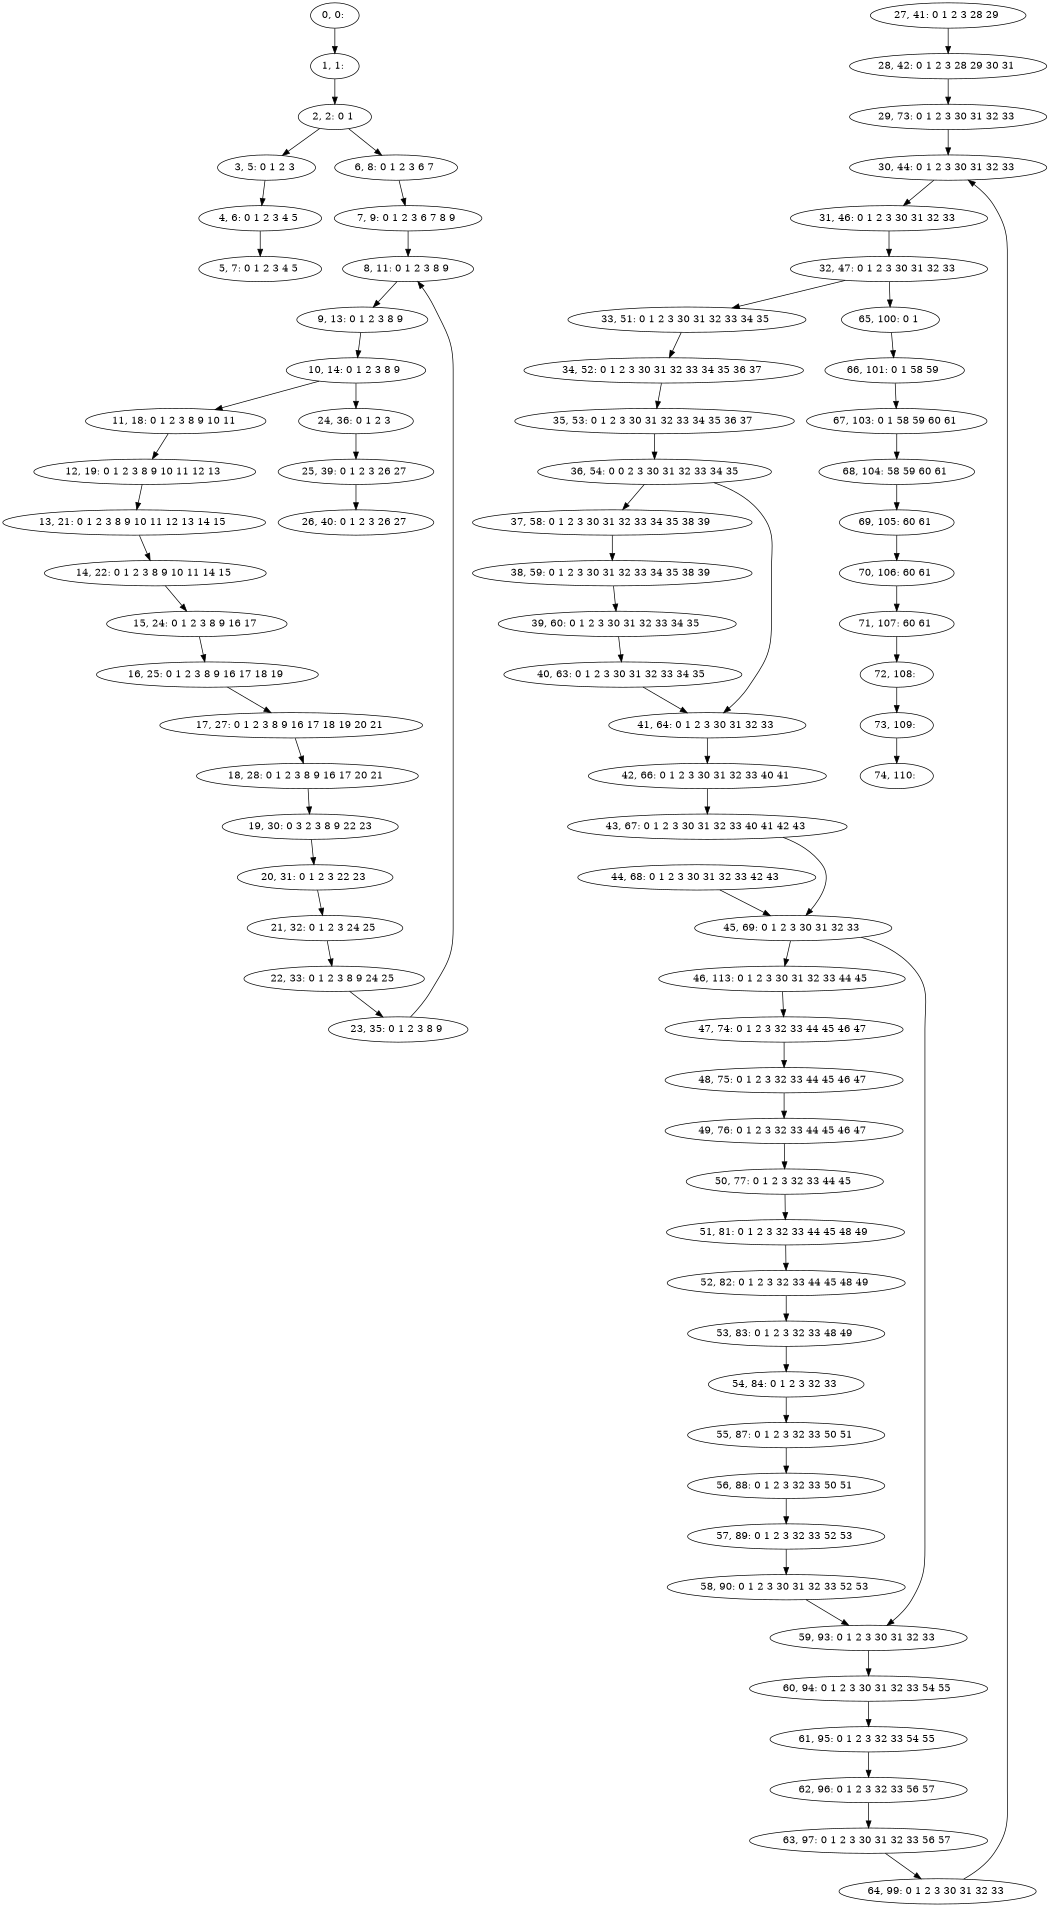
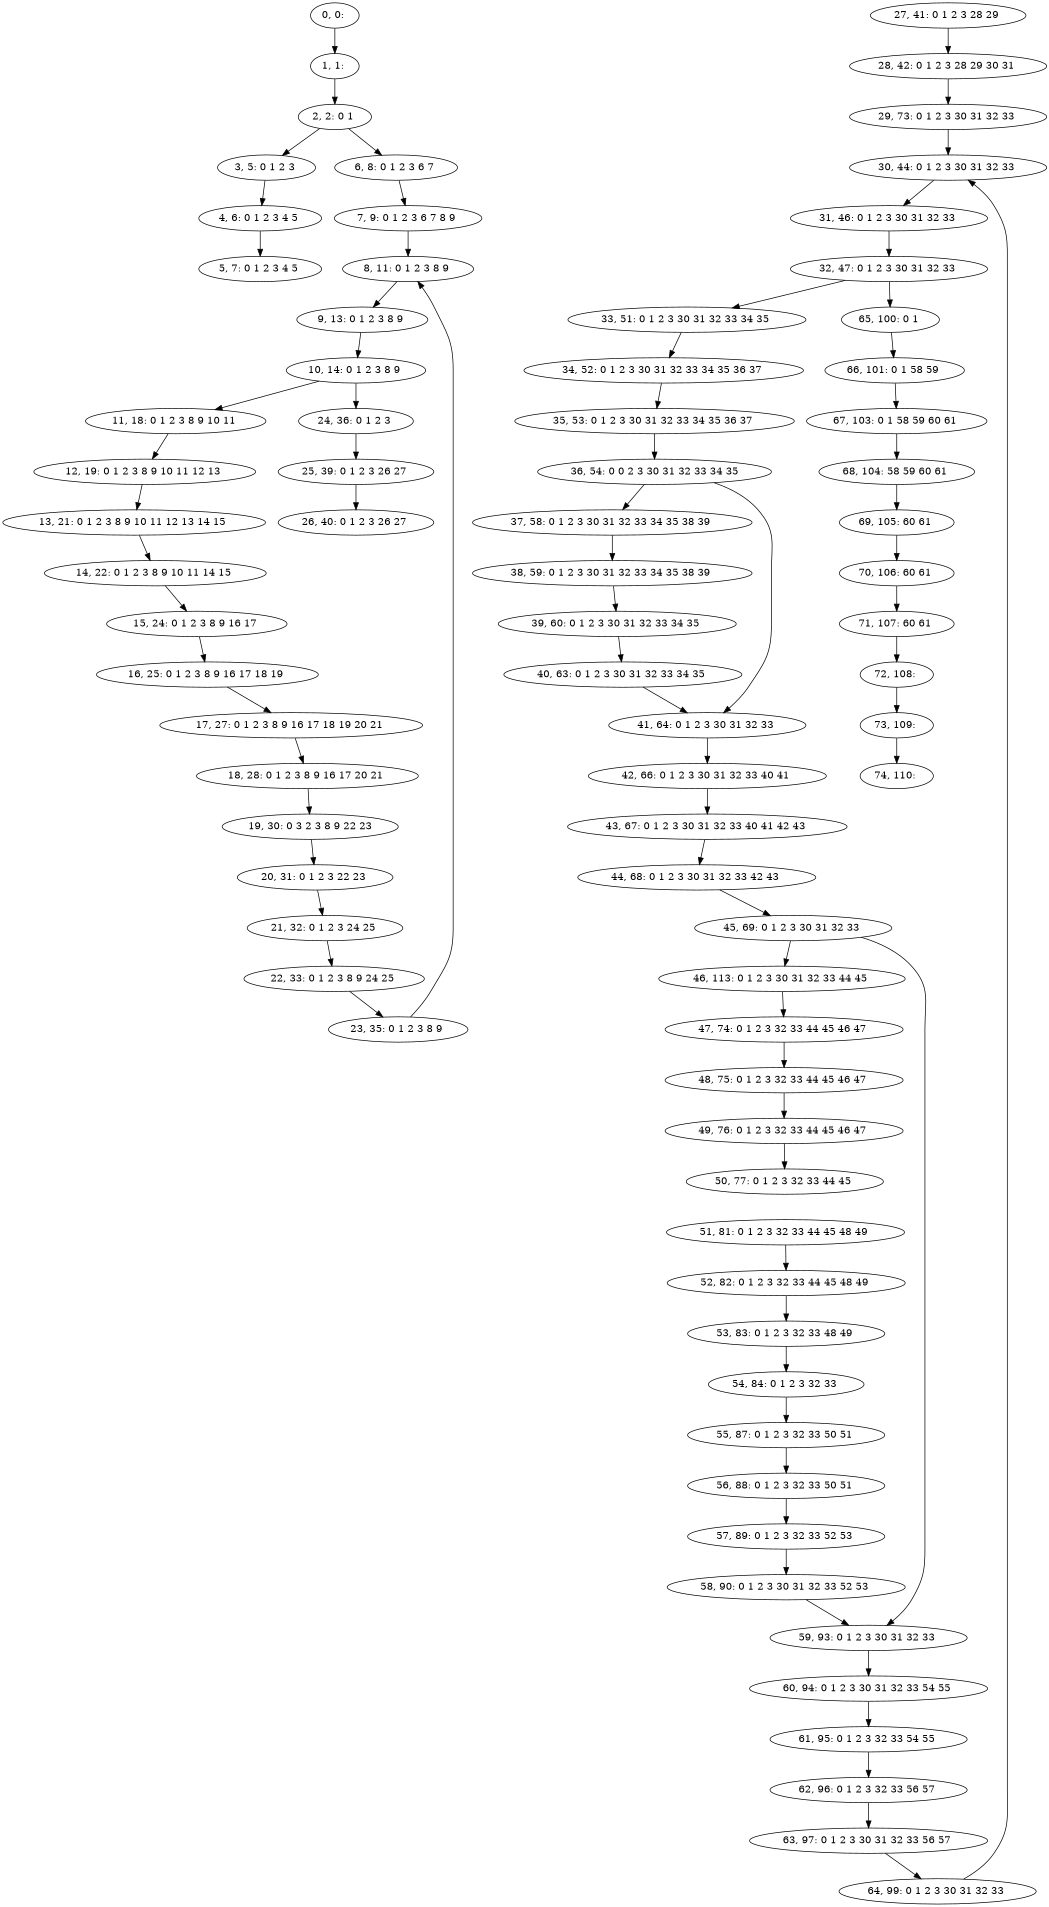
edge "43, 67: 0 1 2 3 30 31 32 33 40 41 42 43" -> "45, 69: 0 1 2 3 30 31 32 33": now "43, 67: 0 1 2 3 30 31 32 33 40 41 42 43" -> "44, 68: 0 1 2 3 30 31 32 33 42 43"
edge "50, 77: 0 1 2 3 32 33 44 45" -> "51, 81: 0 1 2 3 32 33 44 45 48 49": removed
